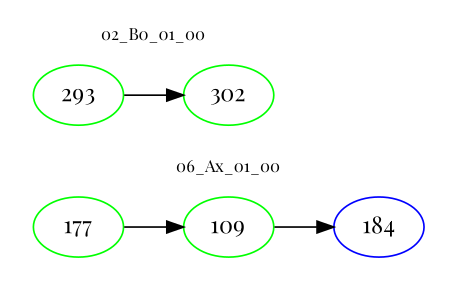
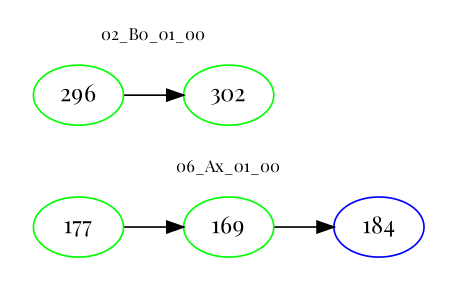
node "293": label "293" -> "296"
node "109": label "109" -> "169"
